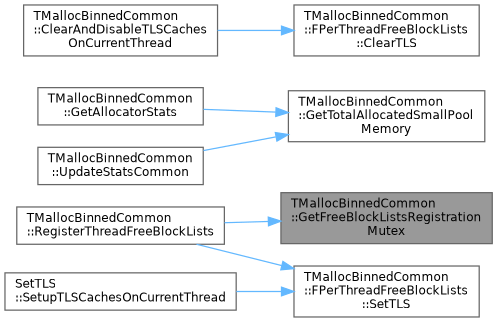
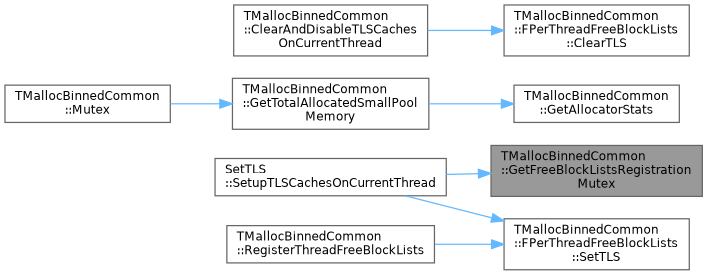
edge "TMallocBinnedCommon ::GetAllocatorStats" -> "TMallocBinnedCommon ::GetTotalAllocatedSmallPool Memory": reversed
node "TMallocBinnedCommon ::UpdateStatsCommon": label "TMallocBinnedCommon ::UpdateStatsCommon" -> "TMallocBinnedCommon ::Mutex"
edge "TMallocBinnedCommon ::RegisterThreadFreeBlockLists" -> "TMallocBinnedCommon ::GetFreeBlockListsRegistration Mutex": now "SetTLS ::SetupTLSCachesOnCurrentThread" -> "TMallocBinnedCommon ::GetFreeBlockListsRegistration Mutex"
